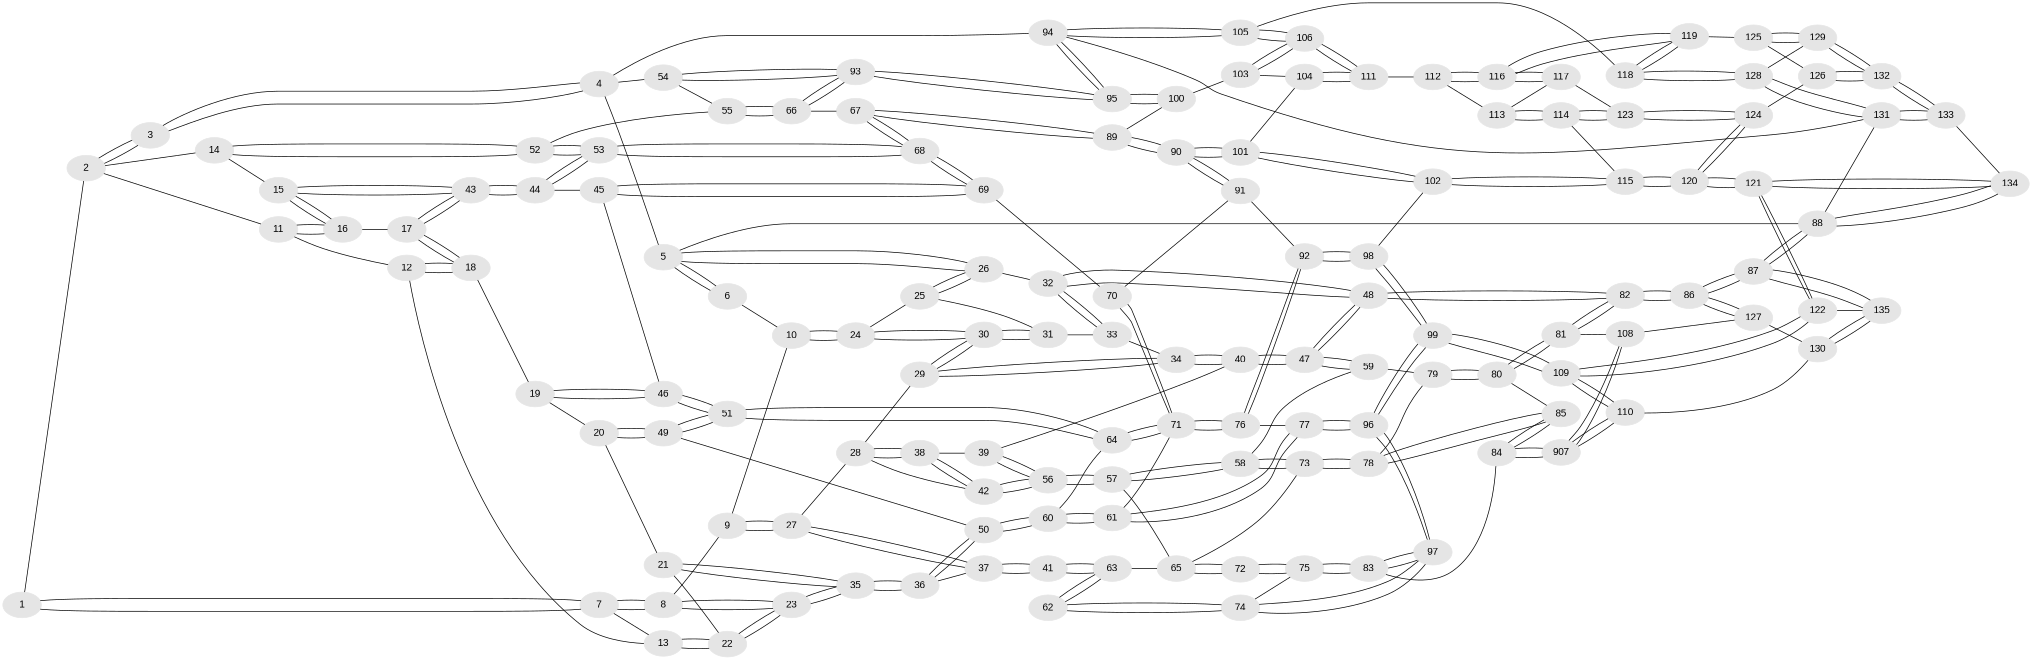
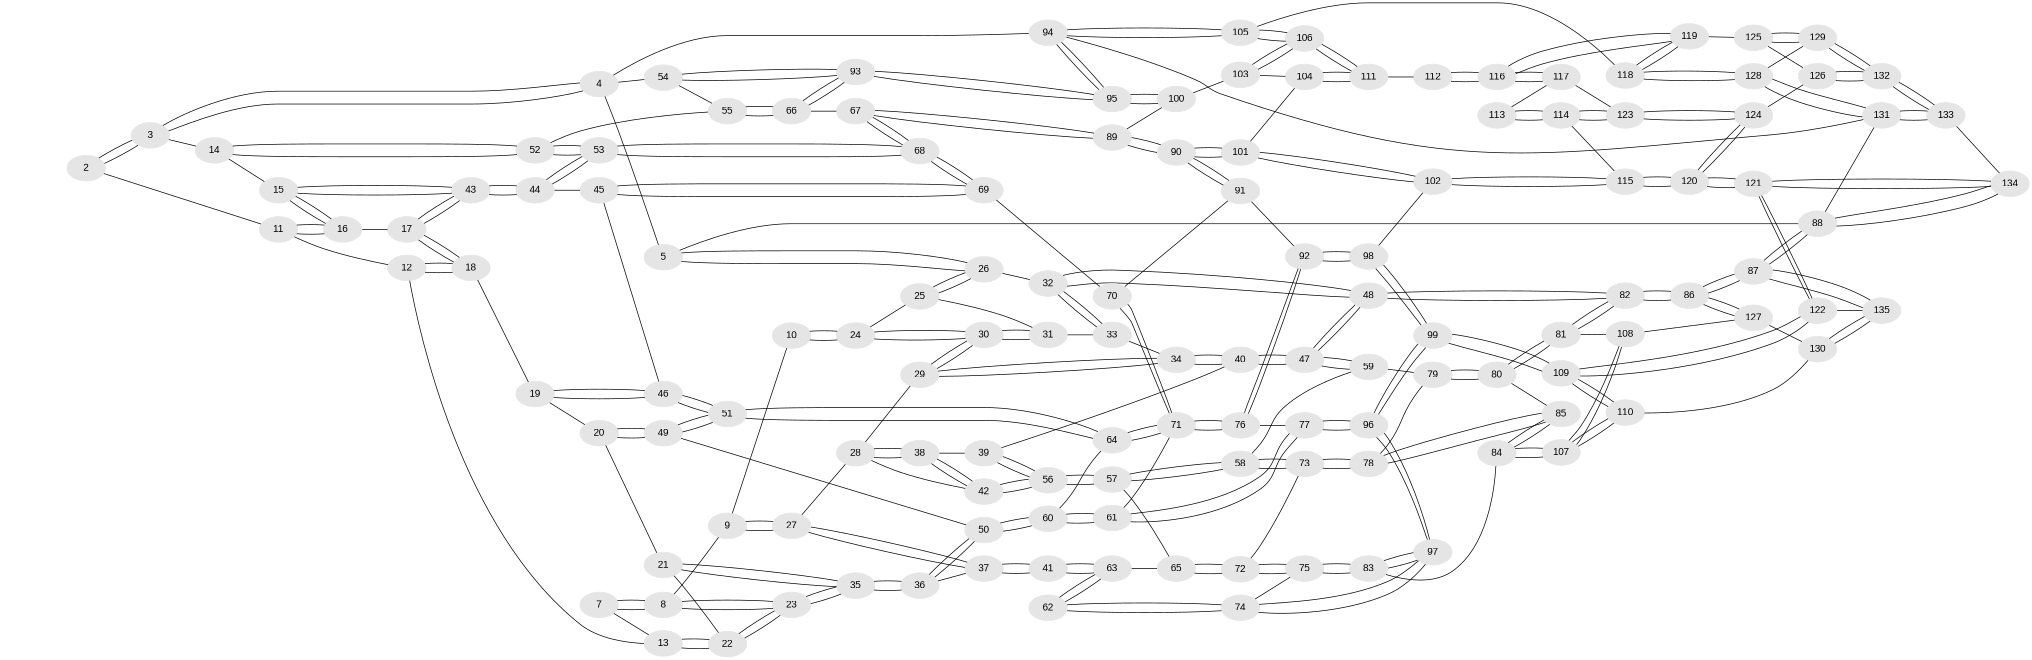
edge "112" -- "113": removed
edge "14" -- "2": now "14" -- "3"
node "6": removed
node "907": label "907" -> "107"
edge "73" -- "65": now "73" -- "72"
node "1": removed
